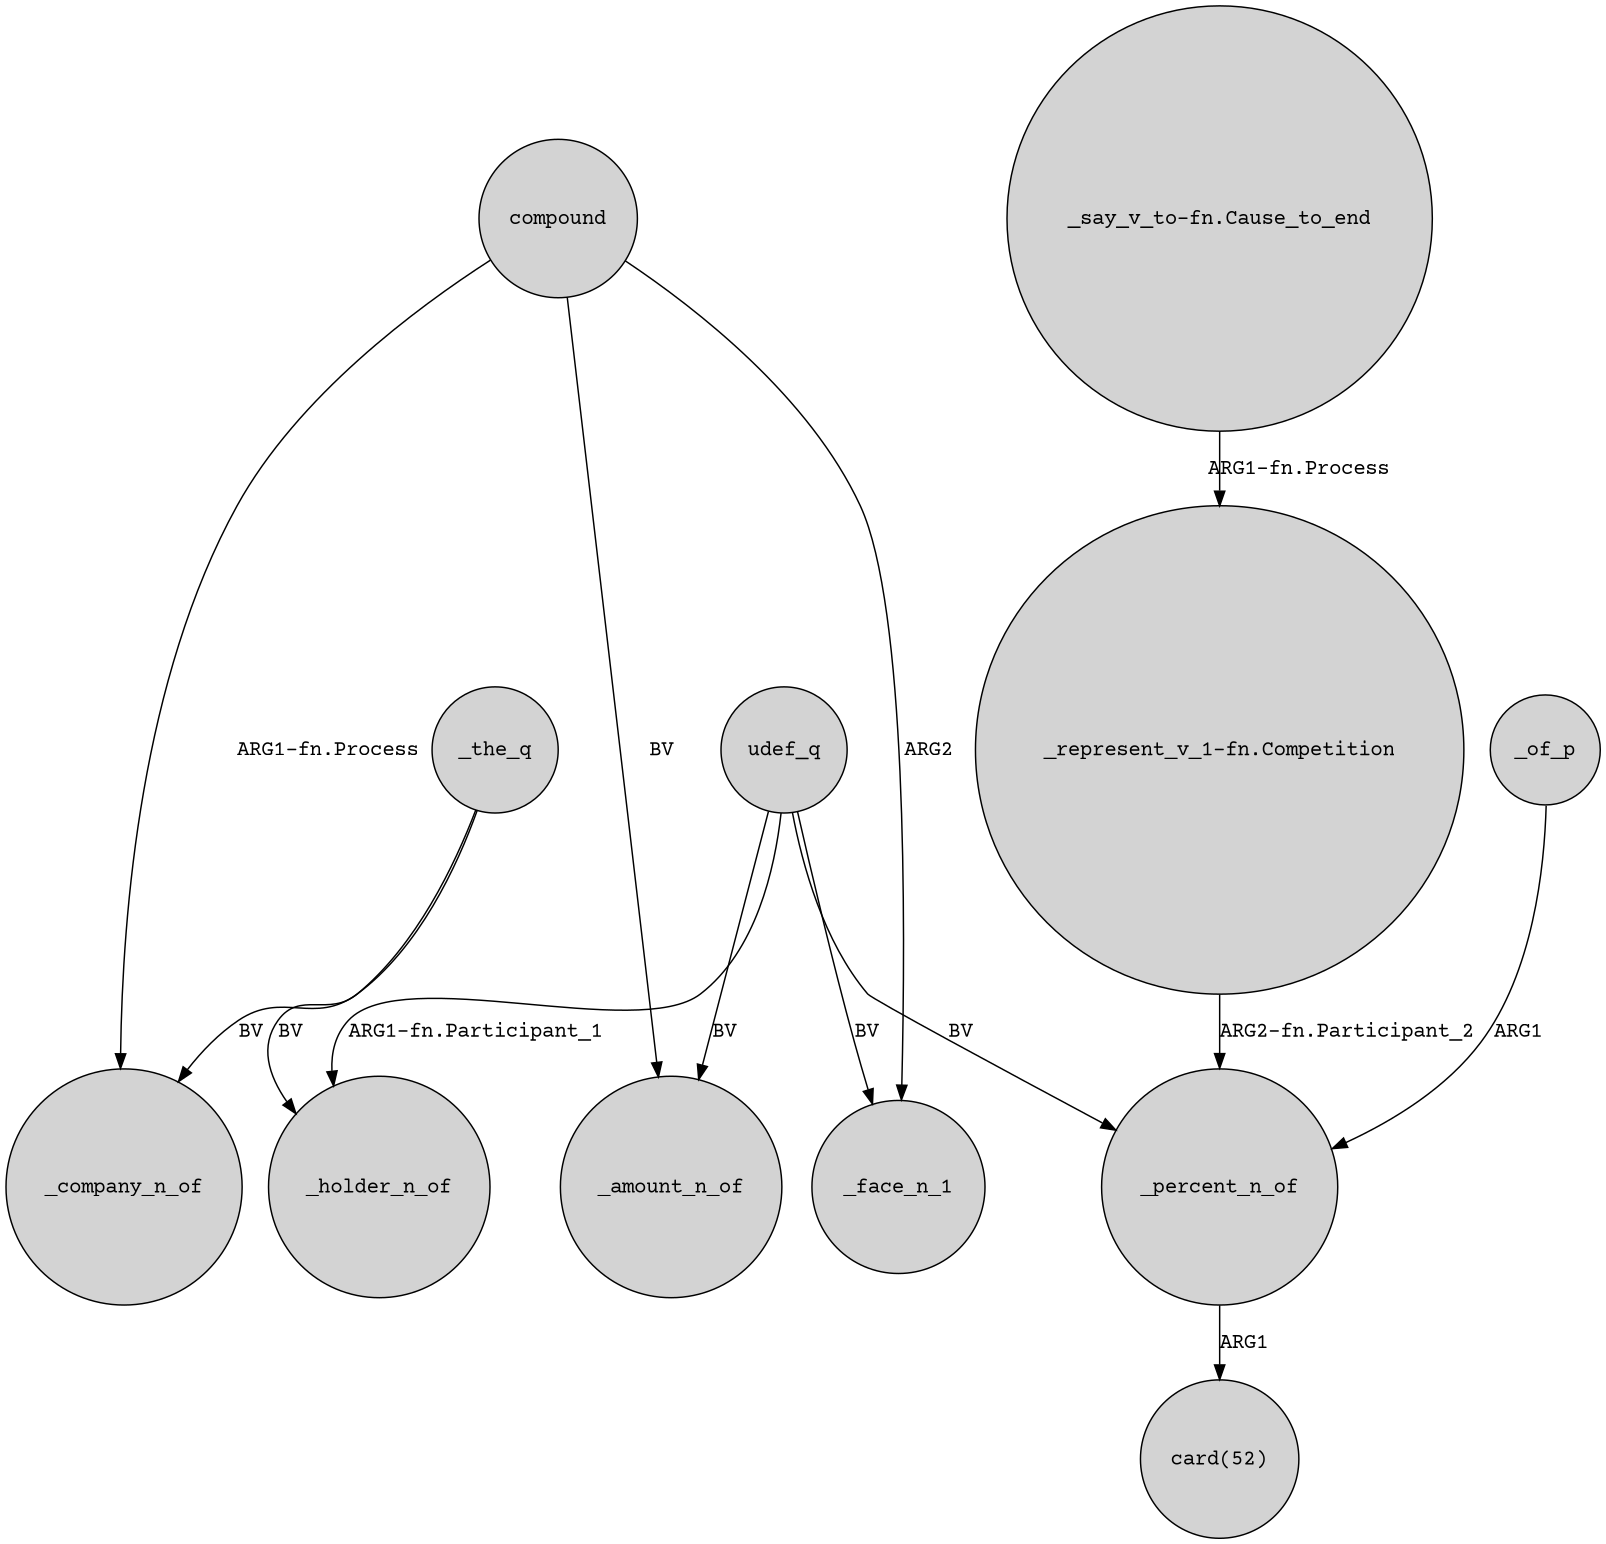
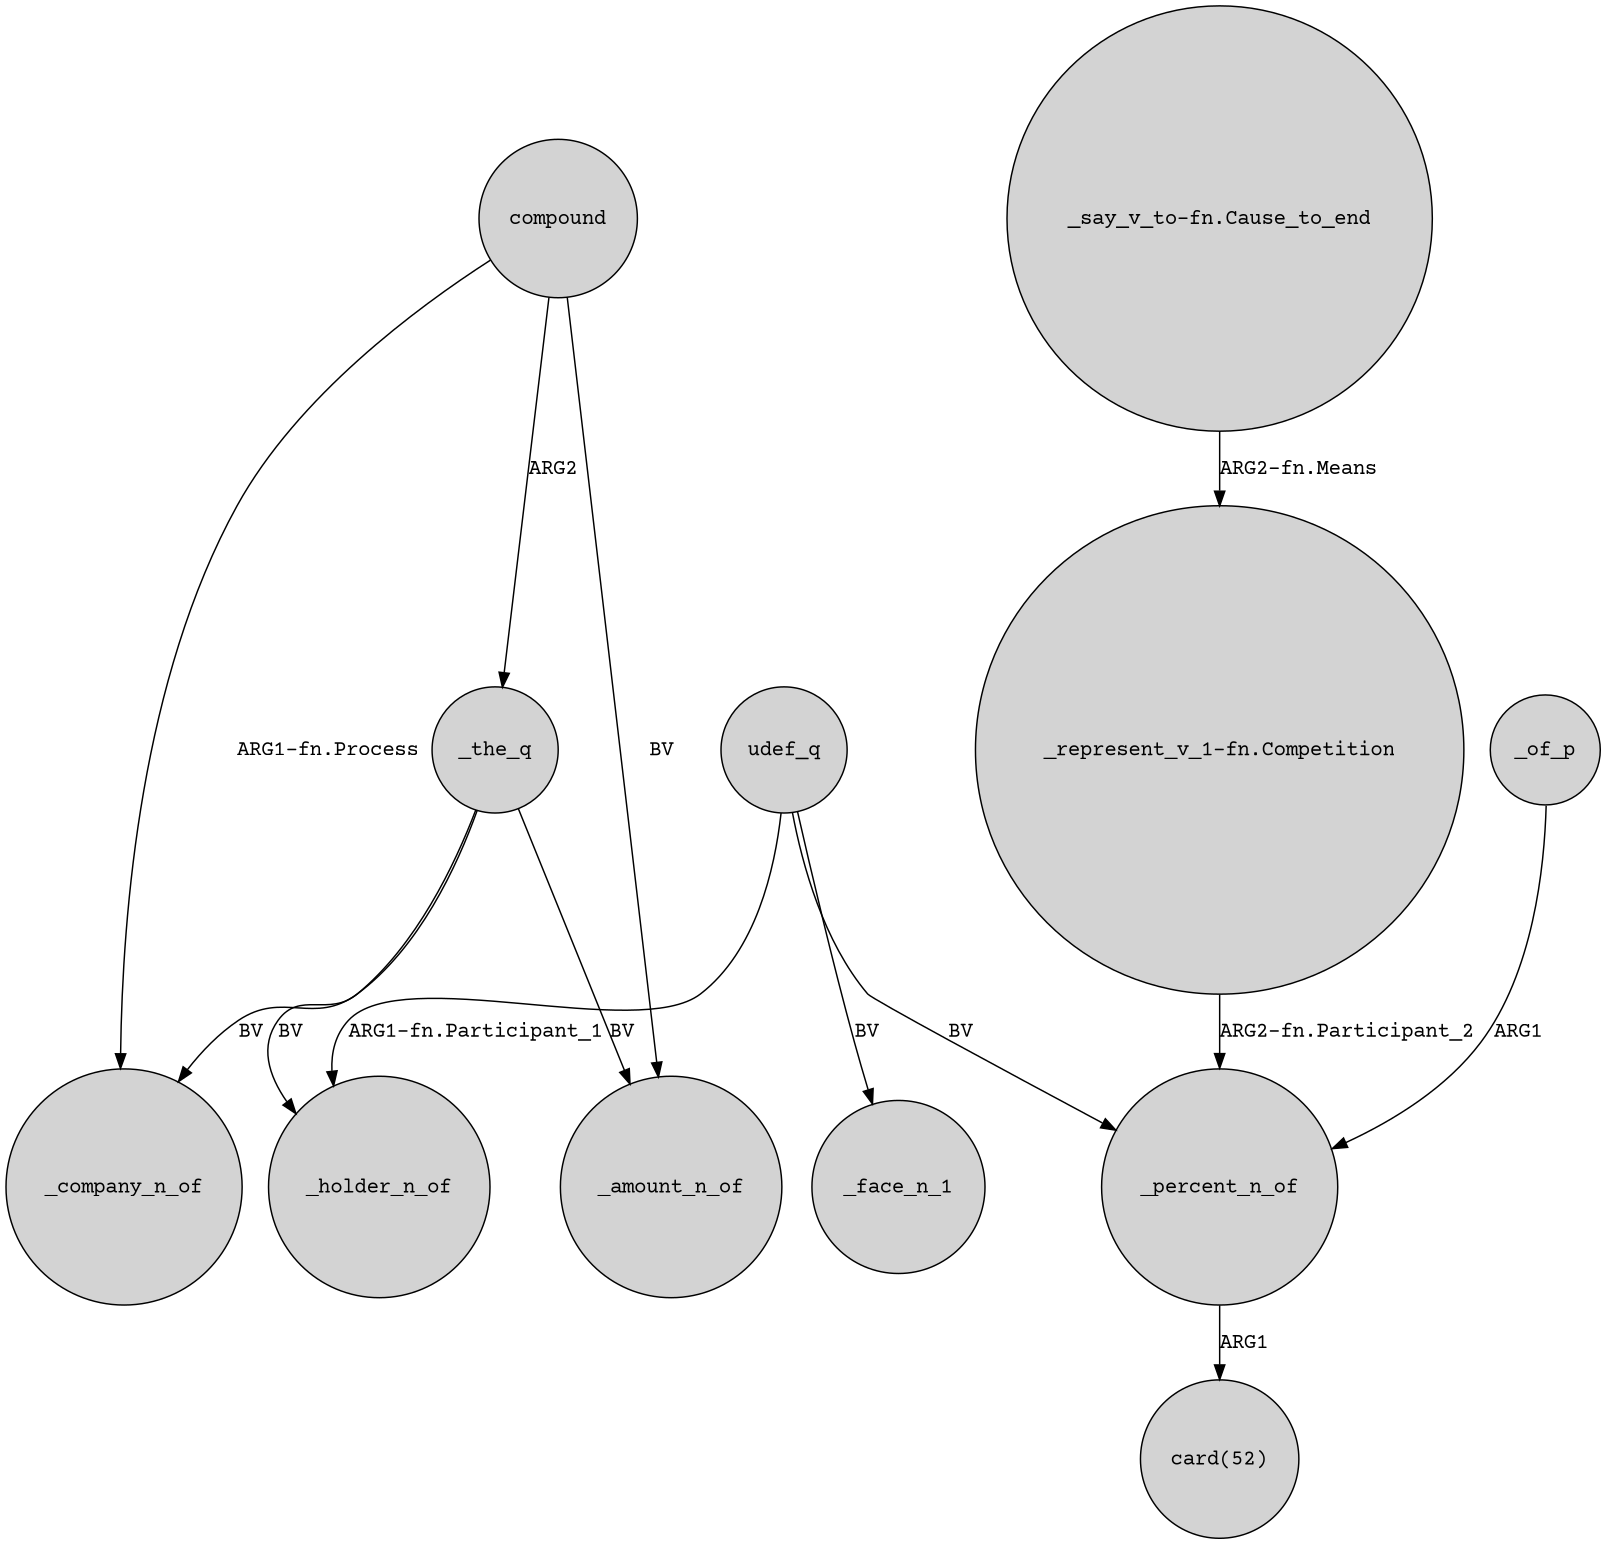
edge "_say_v_to-fn.Cause_to_end" -> "_represent_v_1-fn.Competition": label "ARG1-fn.Process" -> "ARG2-fn.Means"
edge "compound" -> "_face_n_1": now "compound" -> "_the_q"
edge "udef_q" -> "_amount_n_of": now "_the_q" -> "_amount_n_of"
